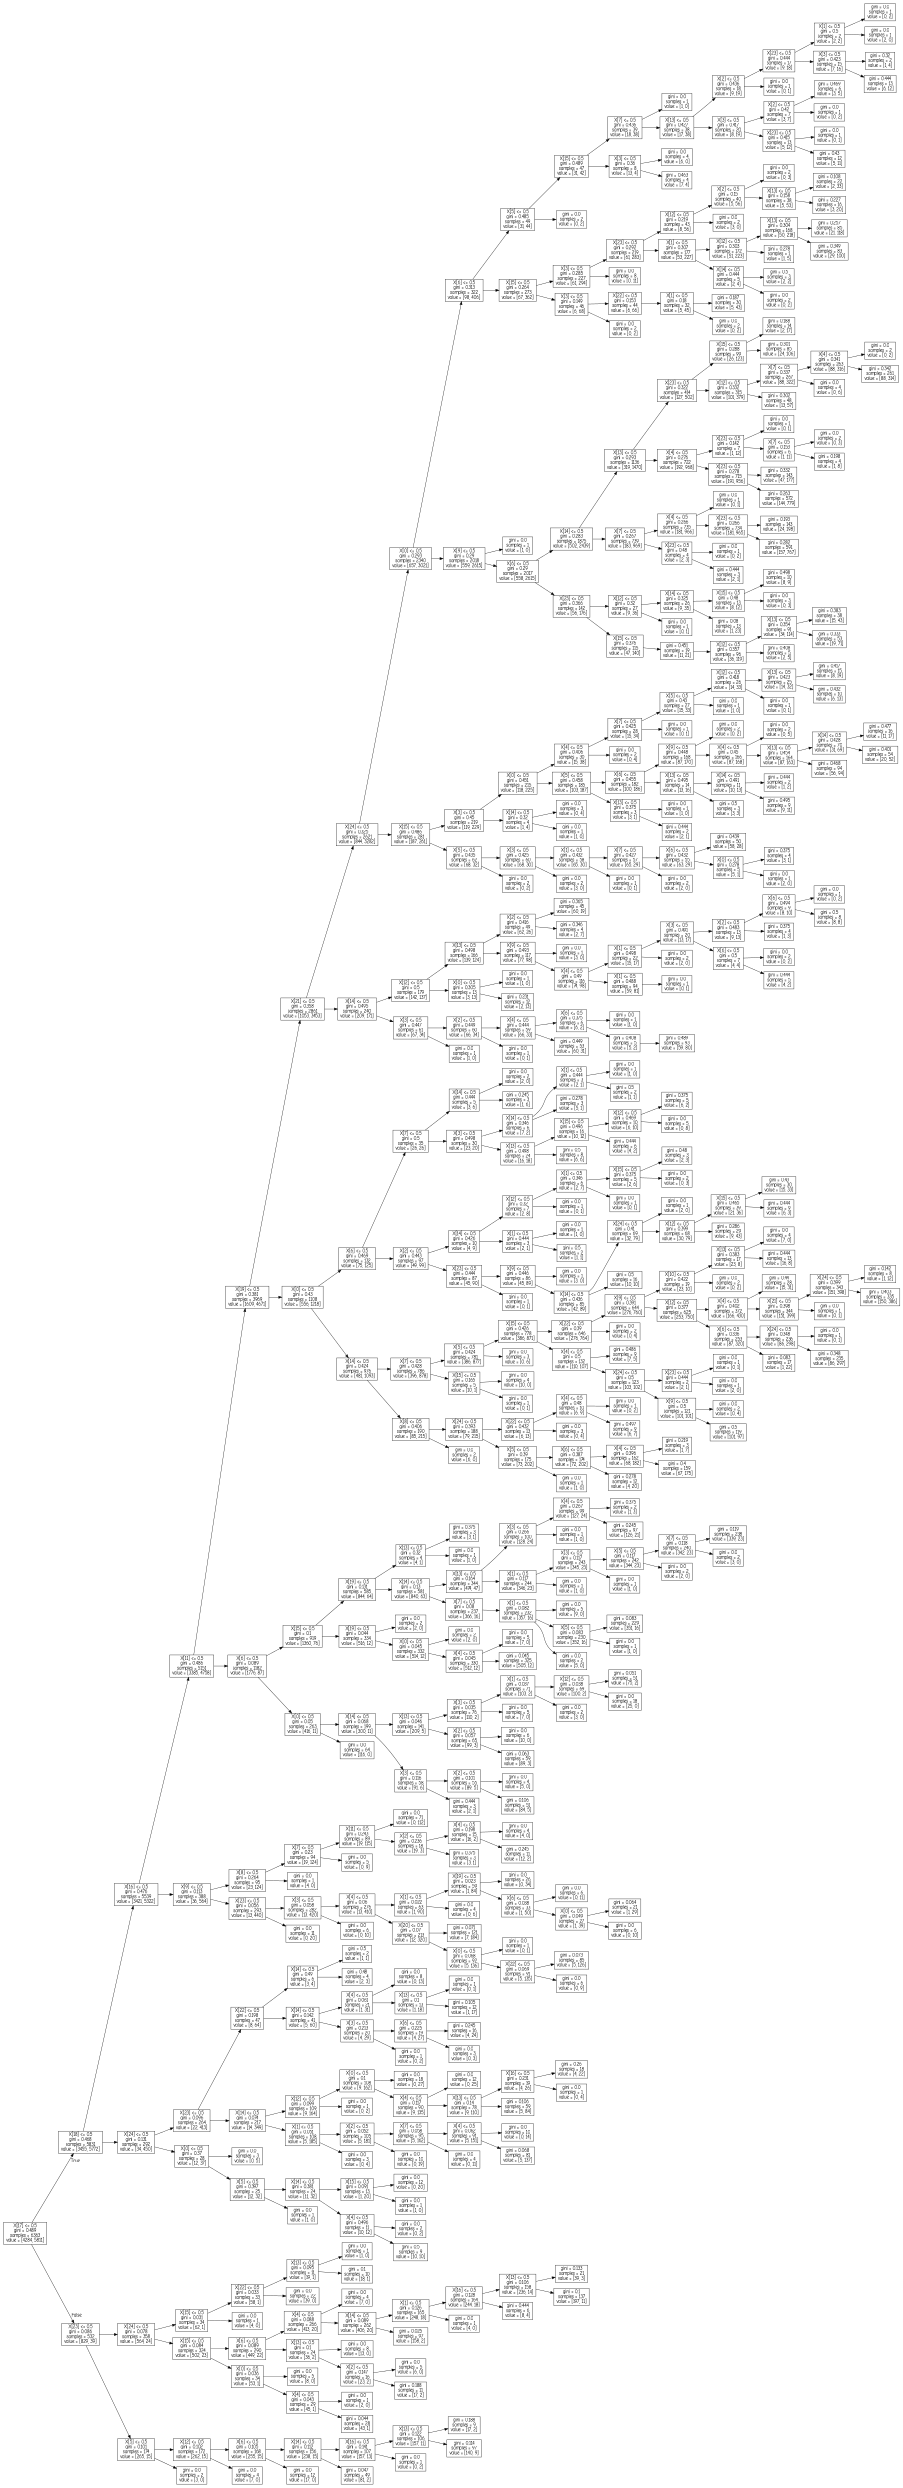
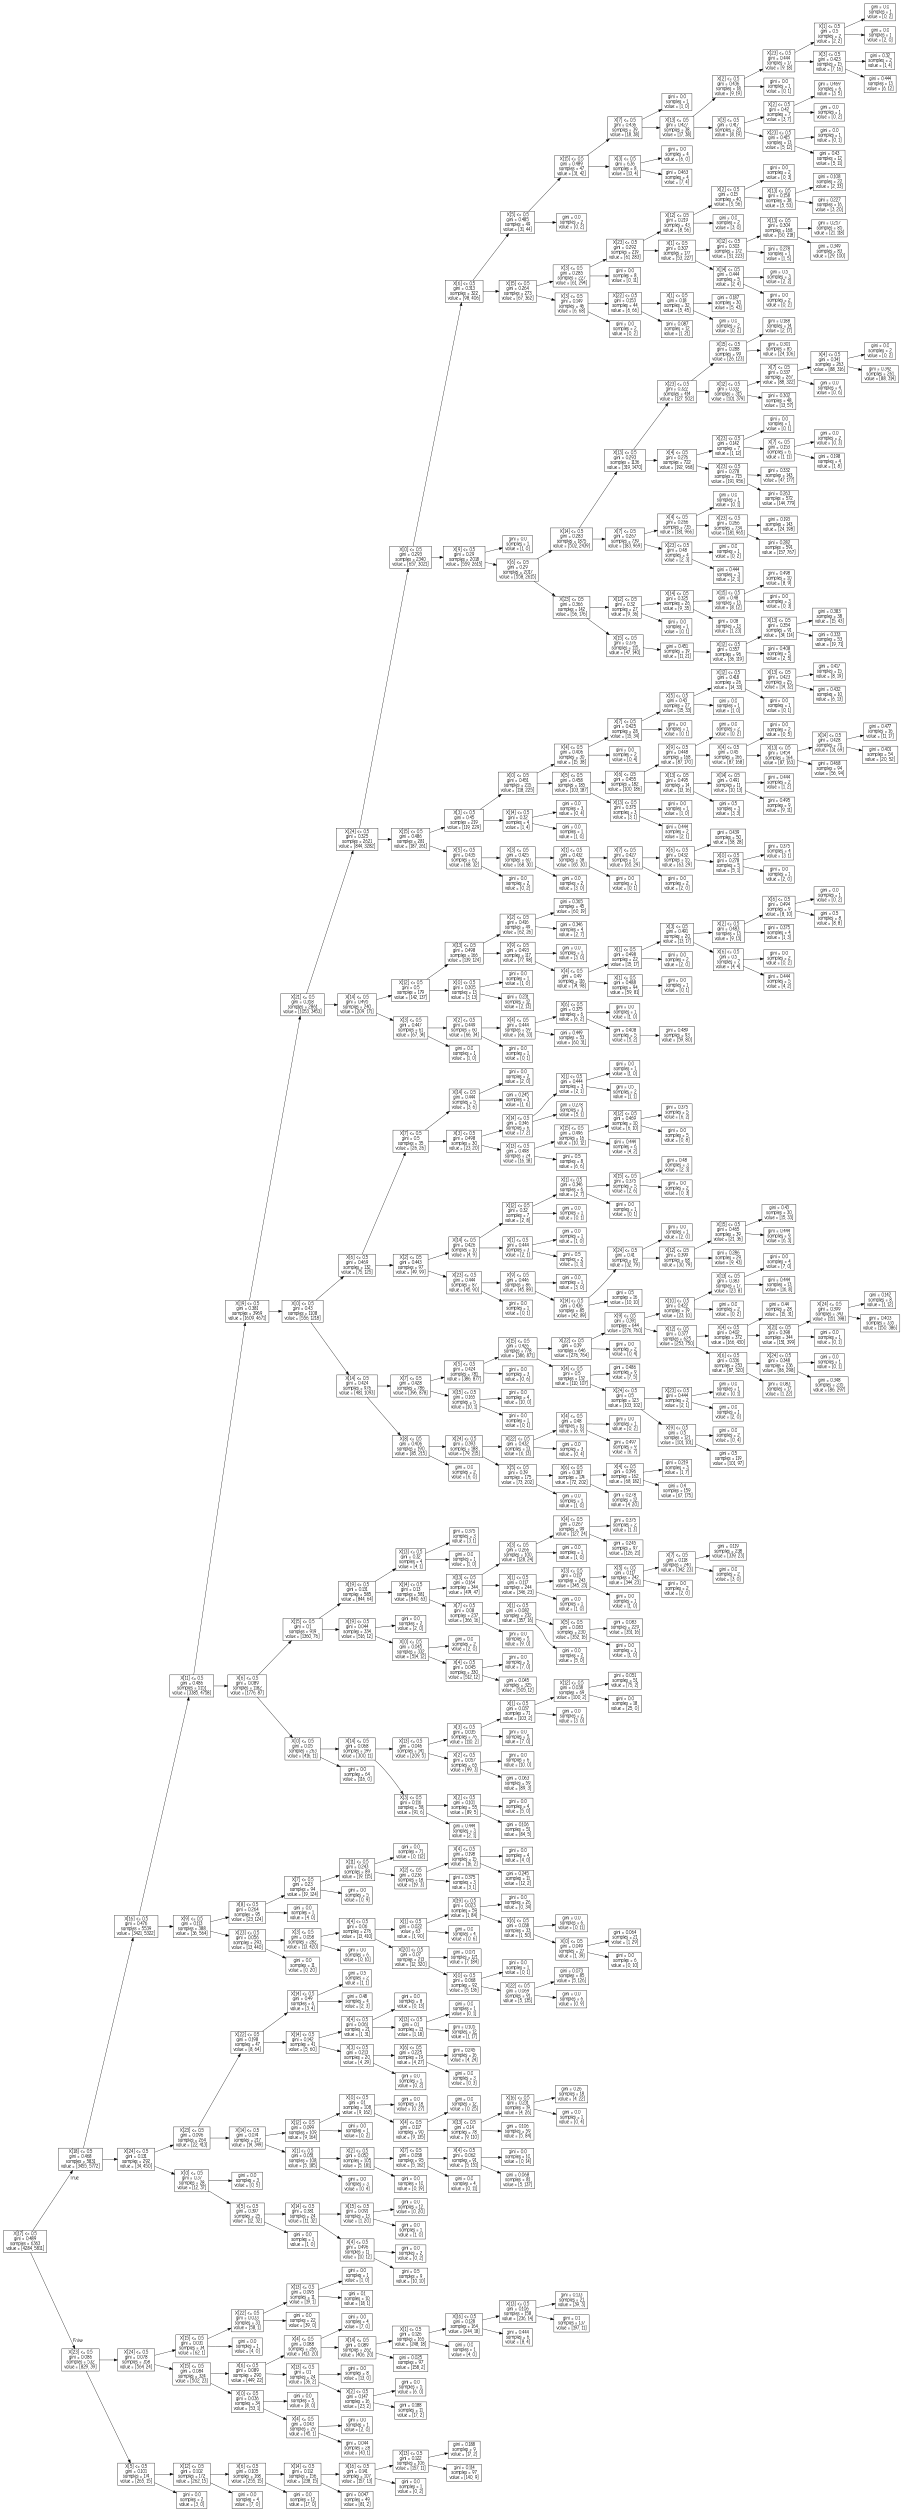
node "X[3] <= 0.5 gini = 0.36 samples = 8 value = [13, 4]": label "X[3] <= 0.5 gini = 0.36 samples = 8 value = [13, 4]" -> "X[3] <= 0.5 gini = 6.36 samples = 8 value = [13, 4]"
node "gini = 0.087 samples = 12 value = [1, 21]": added
edge "X[1] <= 0.5 gini = 0.082 samples = 232 value = [357, 16]" -> "gini = 0.0 samples = 5 value = [9, 0]": now "X[7] <= 0.5 gini = 0.08 samples = 237 value = [366, 16]" -> "gini = 0.0 samples = 5 value = [9, 0]"
node "X[1] <= 0.5 gini = 0.022 samples = 63 value = [1, 90]": label "X[1] <= 0.5 gini = 0.022 samples = 63 value = [1, 90]" -> "X[1] <= 0.5 gini = 0.022 value = 63 value = [1, 90]"
